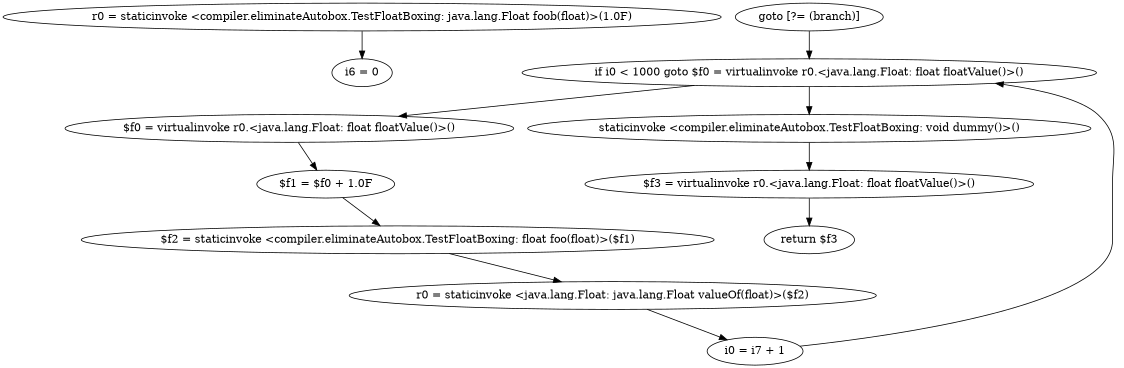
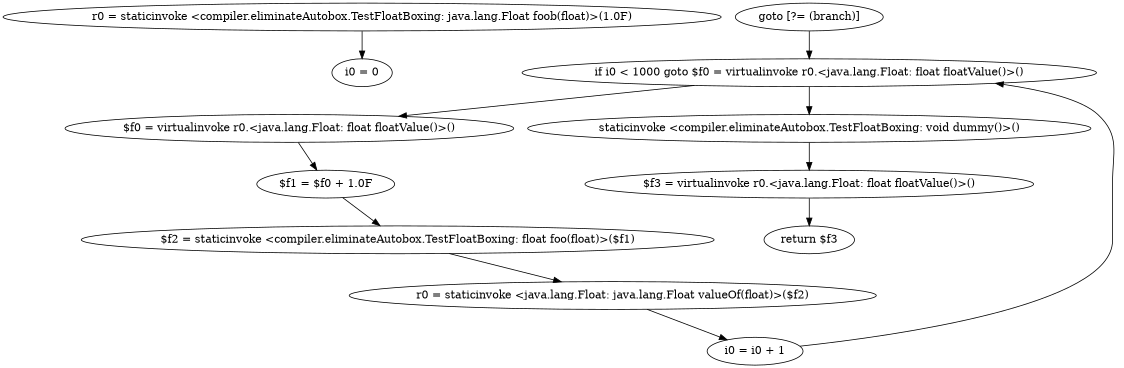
node "i6 = 0": label "i6 = 0" -> "i0 = 0"
node "i0 = i7 + 1": label "i0 = i7 + 1" -> "i0 = i0 + 1"
